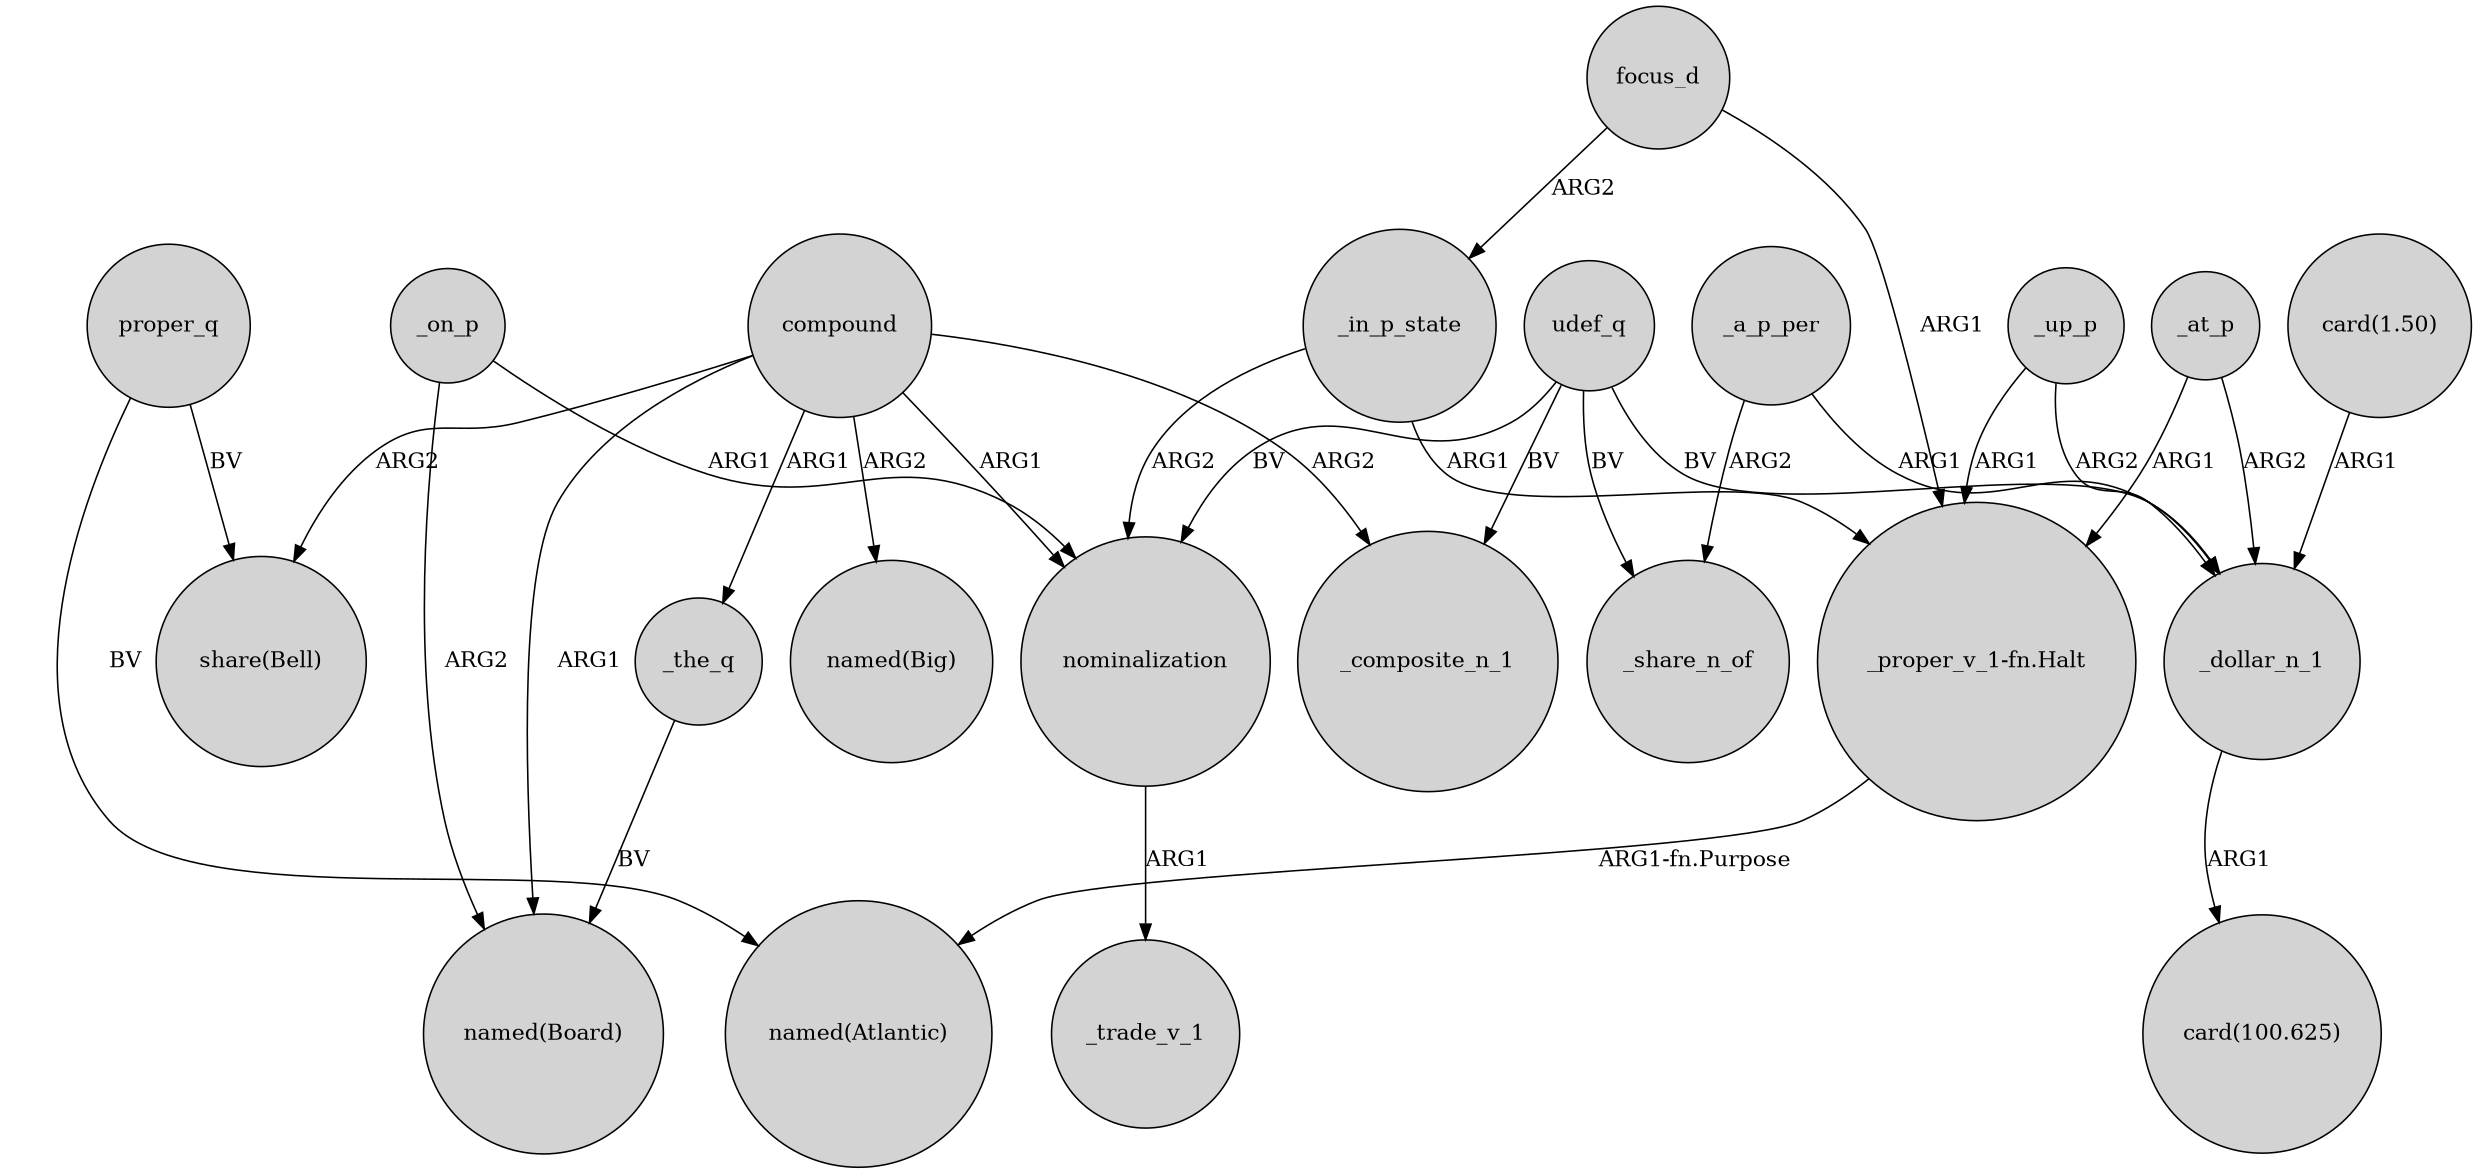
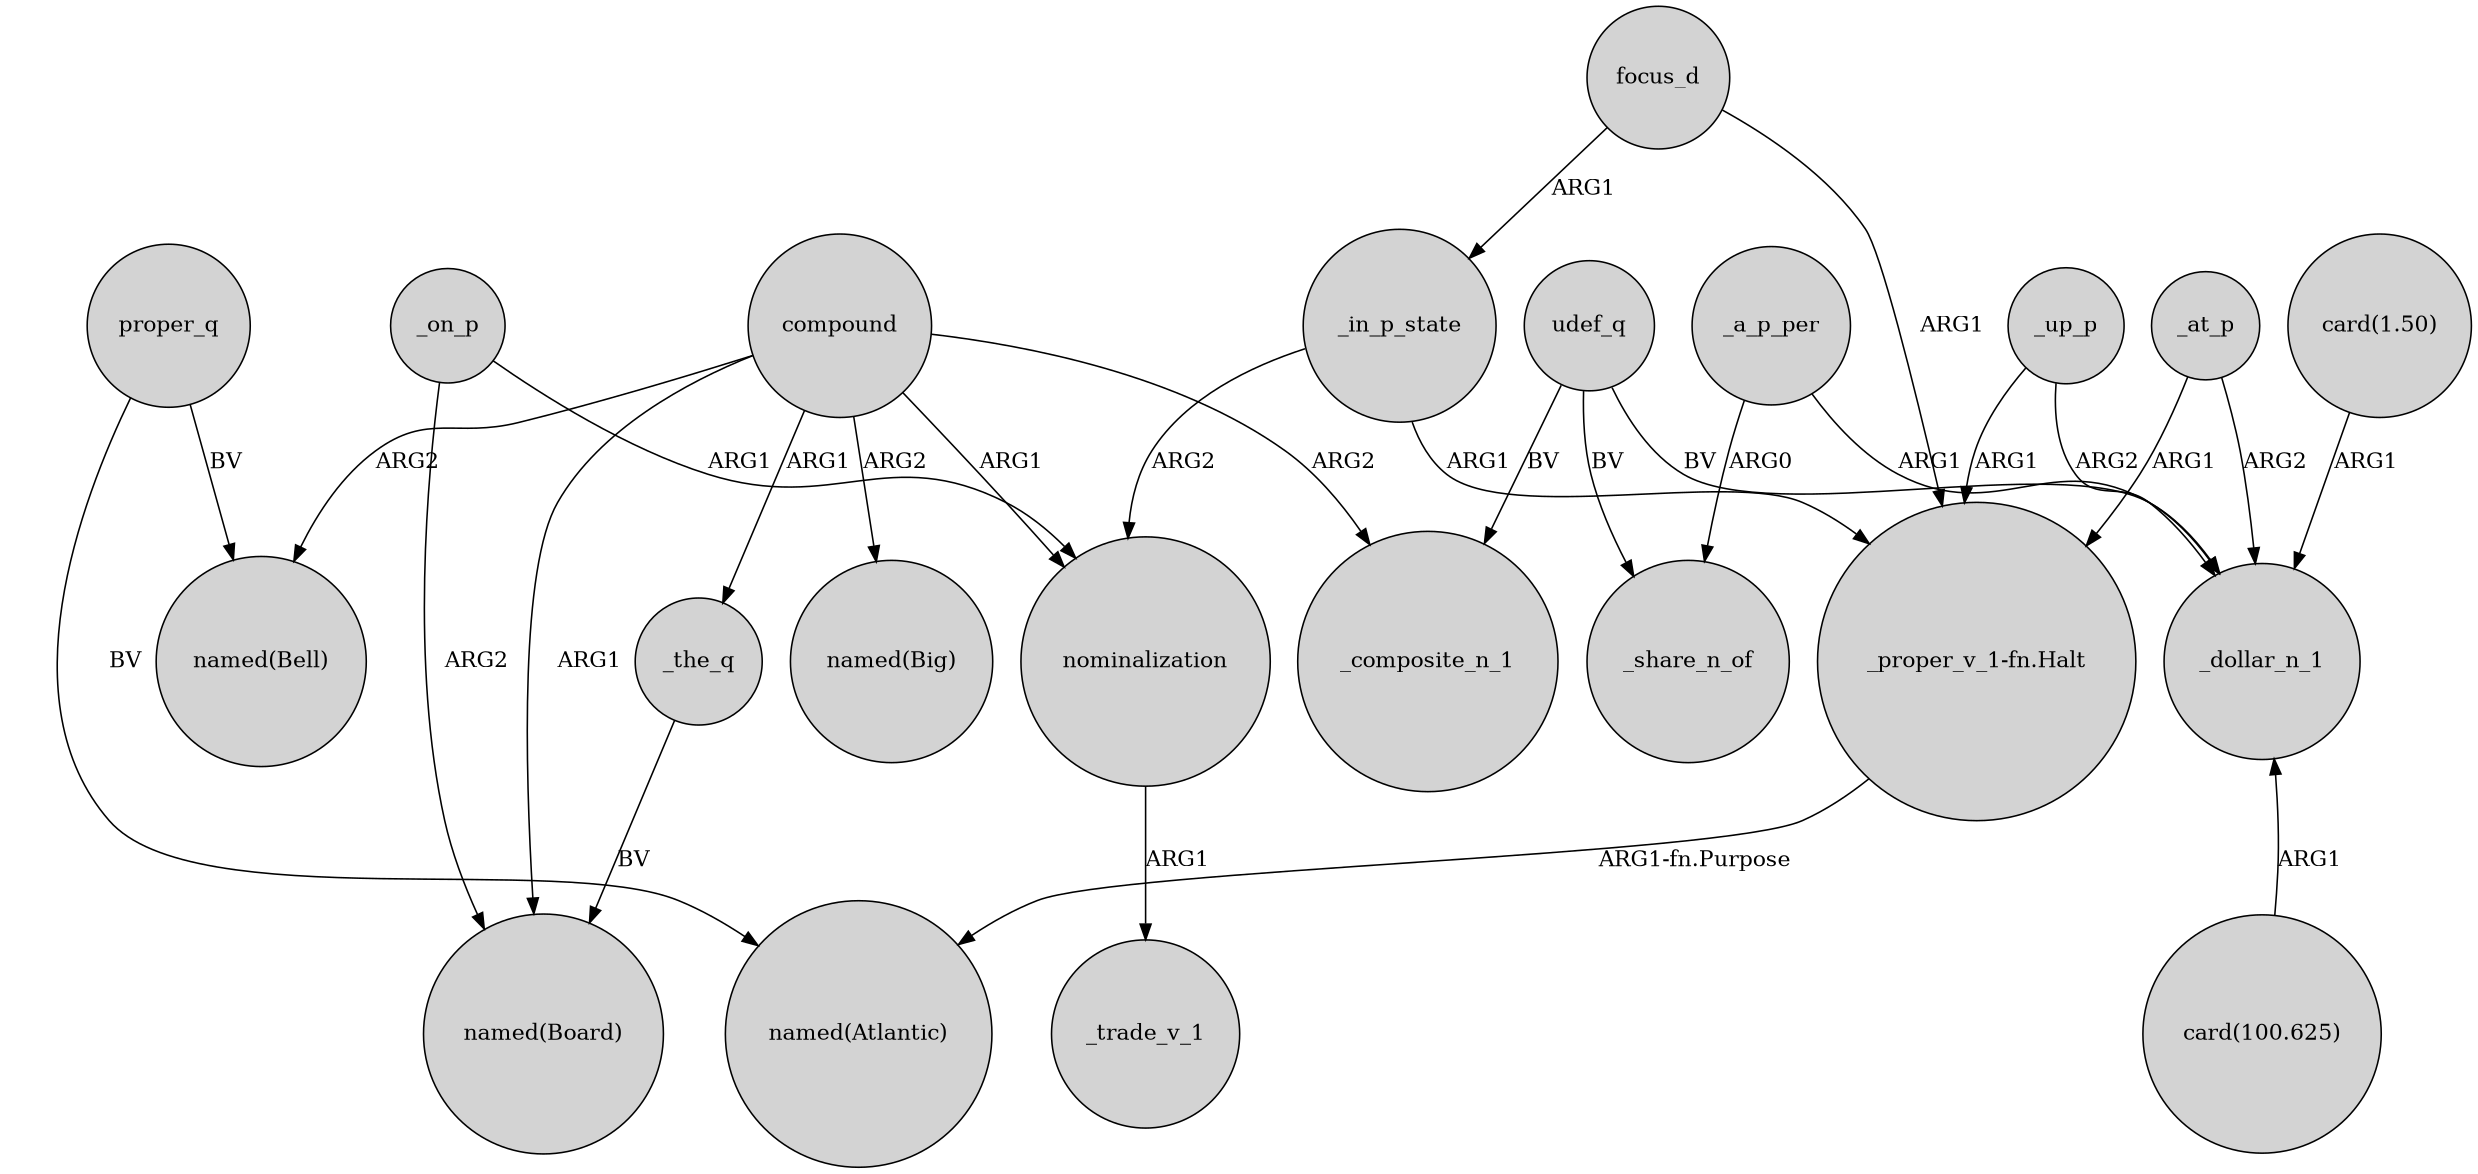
edge "focus_d" -> "_in_p_state": label "ARG2" -> "ARG1"
edge "udef_q" -> "nominalization": removed, label "BV"
edge "_a_p_per" -> "_share_n_of": label "ARG2" -> "ARG0"
node "share(Bell)": label "share(Bell)" -> "named(Bell)"
edge "_dollar_n_1" -> "card(100.625)": reversed
